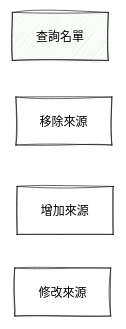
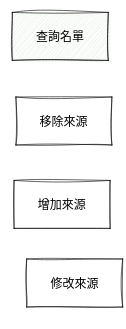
node "增加來源": moved (65, 210) -> (62, 204)
node "修改來源": moved (63, 292) -> (75, 283)
